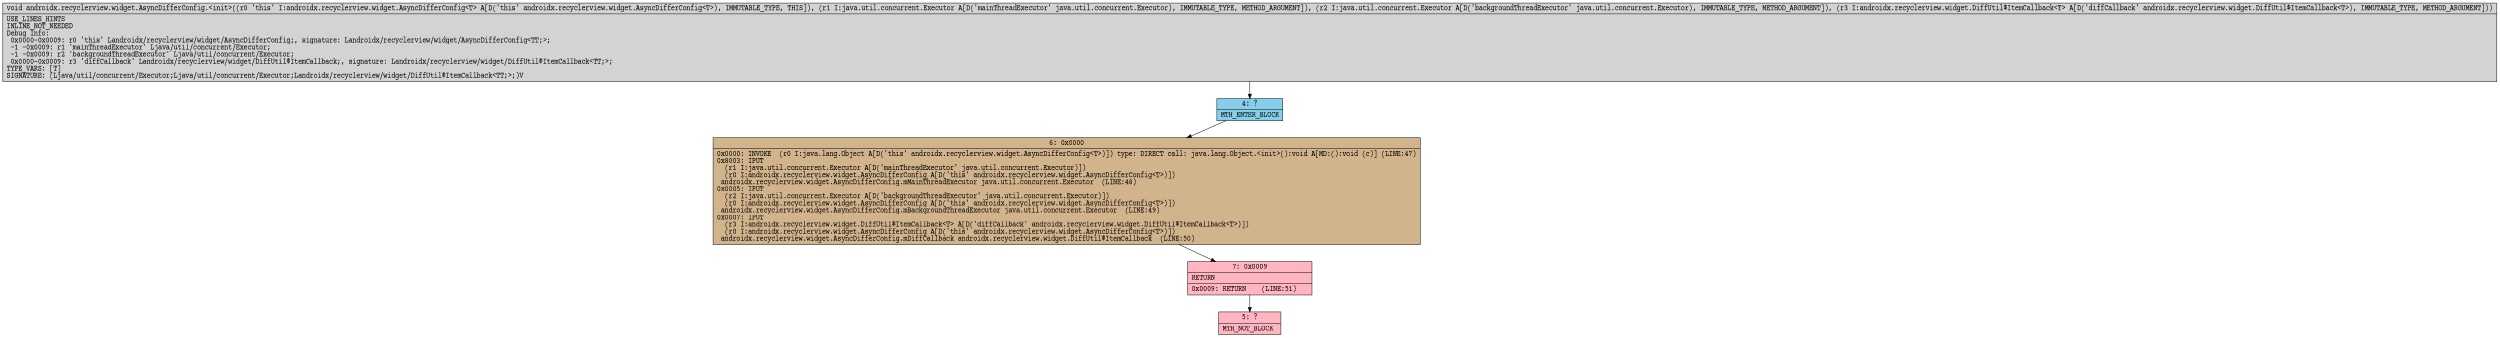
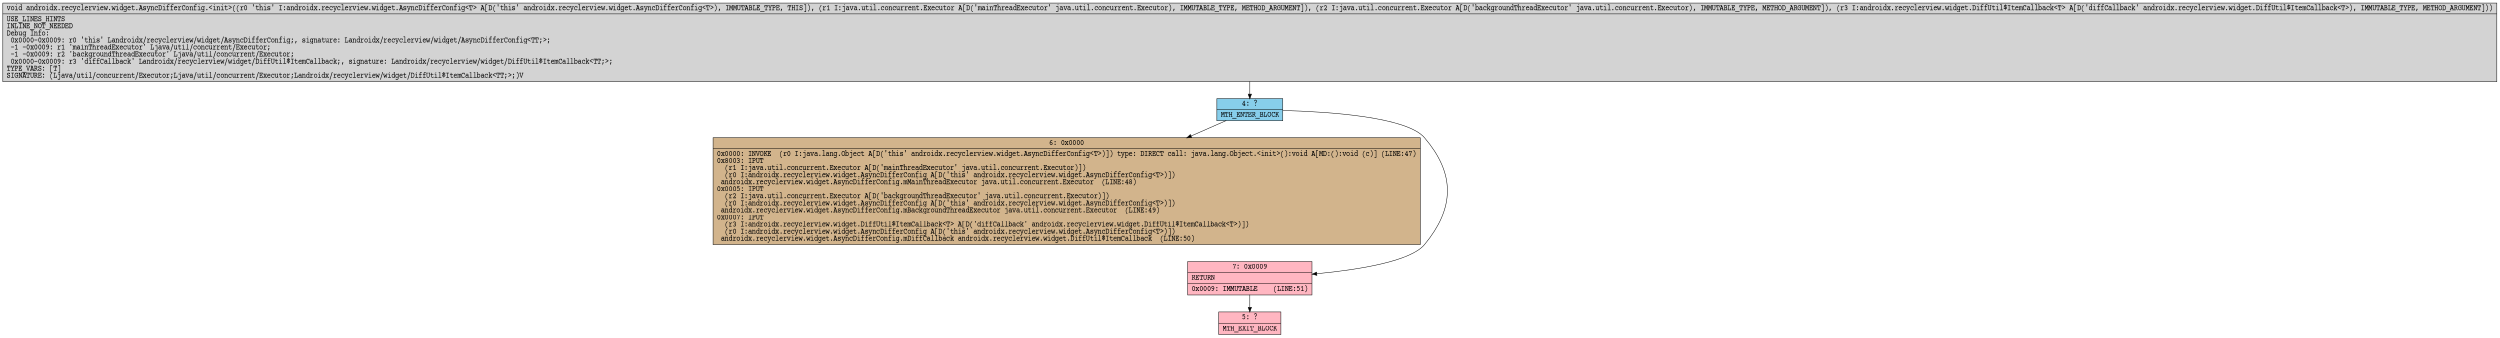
edge "6: 0x0000" -> "7: 0x0009": now "4: ?" -> "7: 0x0009"
node "7: 0x0009": text "0x0009: RETURN    (LINE:51)" -> "0x0009: IMMUTABLE    (LINE:51)"
node "5: ?": text "MTH_NOT_BLOCK" -> "MTH_EXIT_BLOCK"
